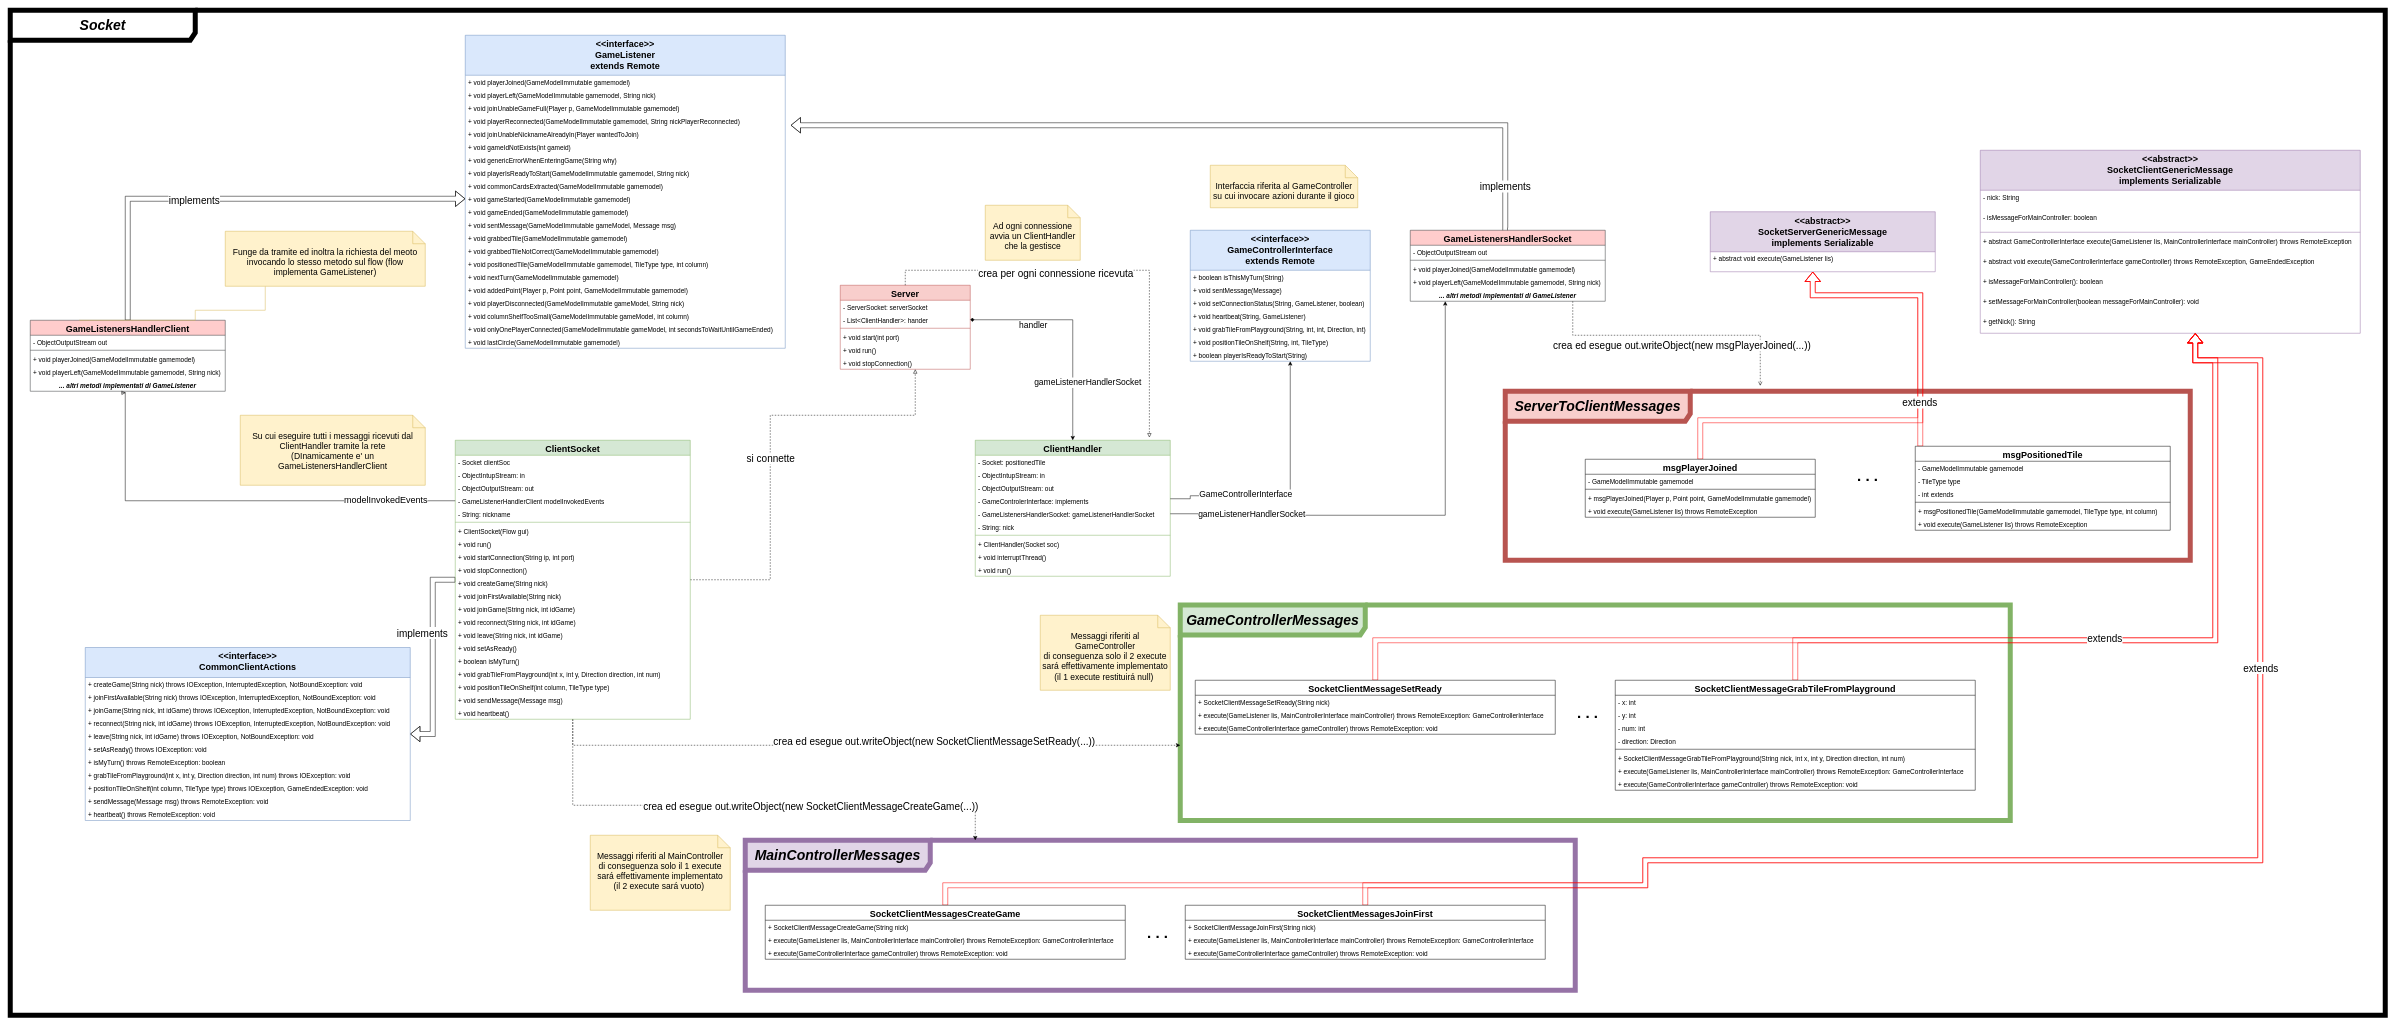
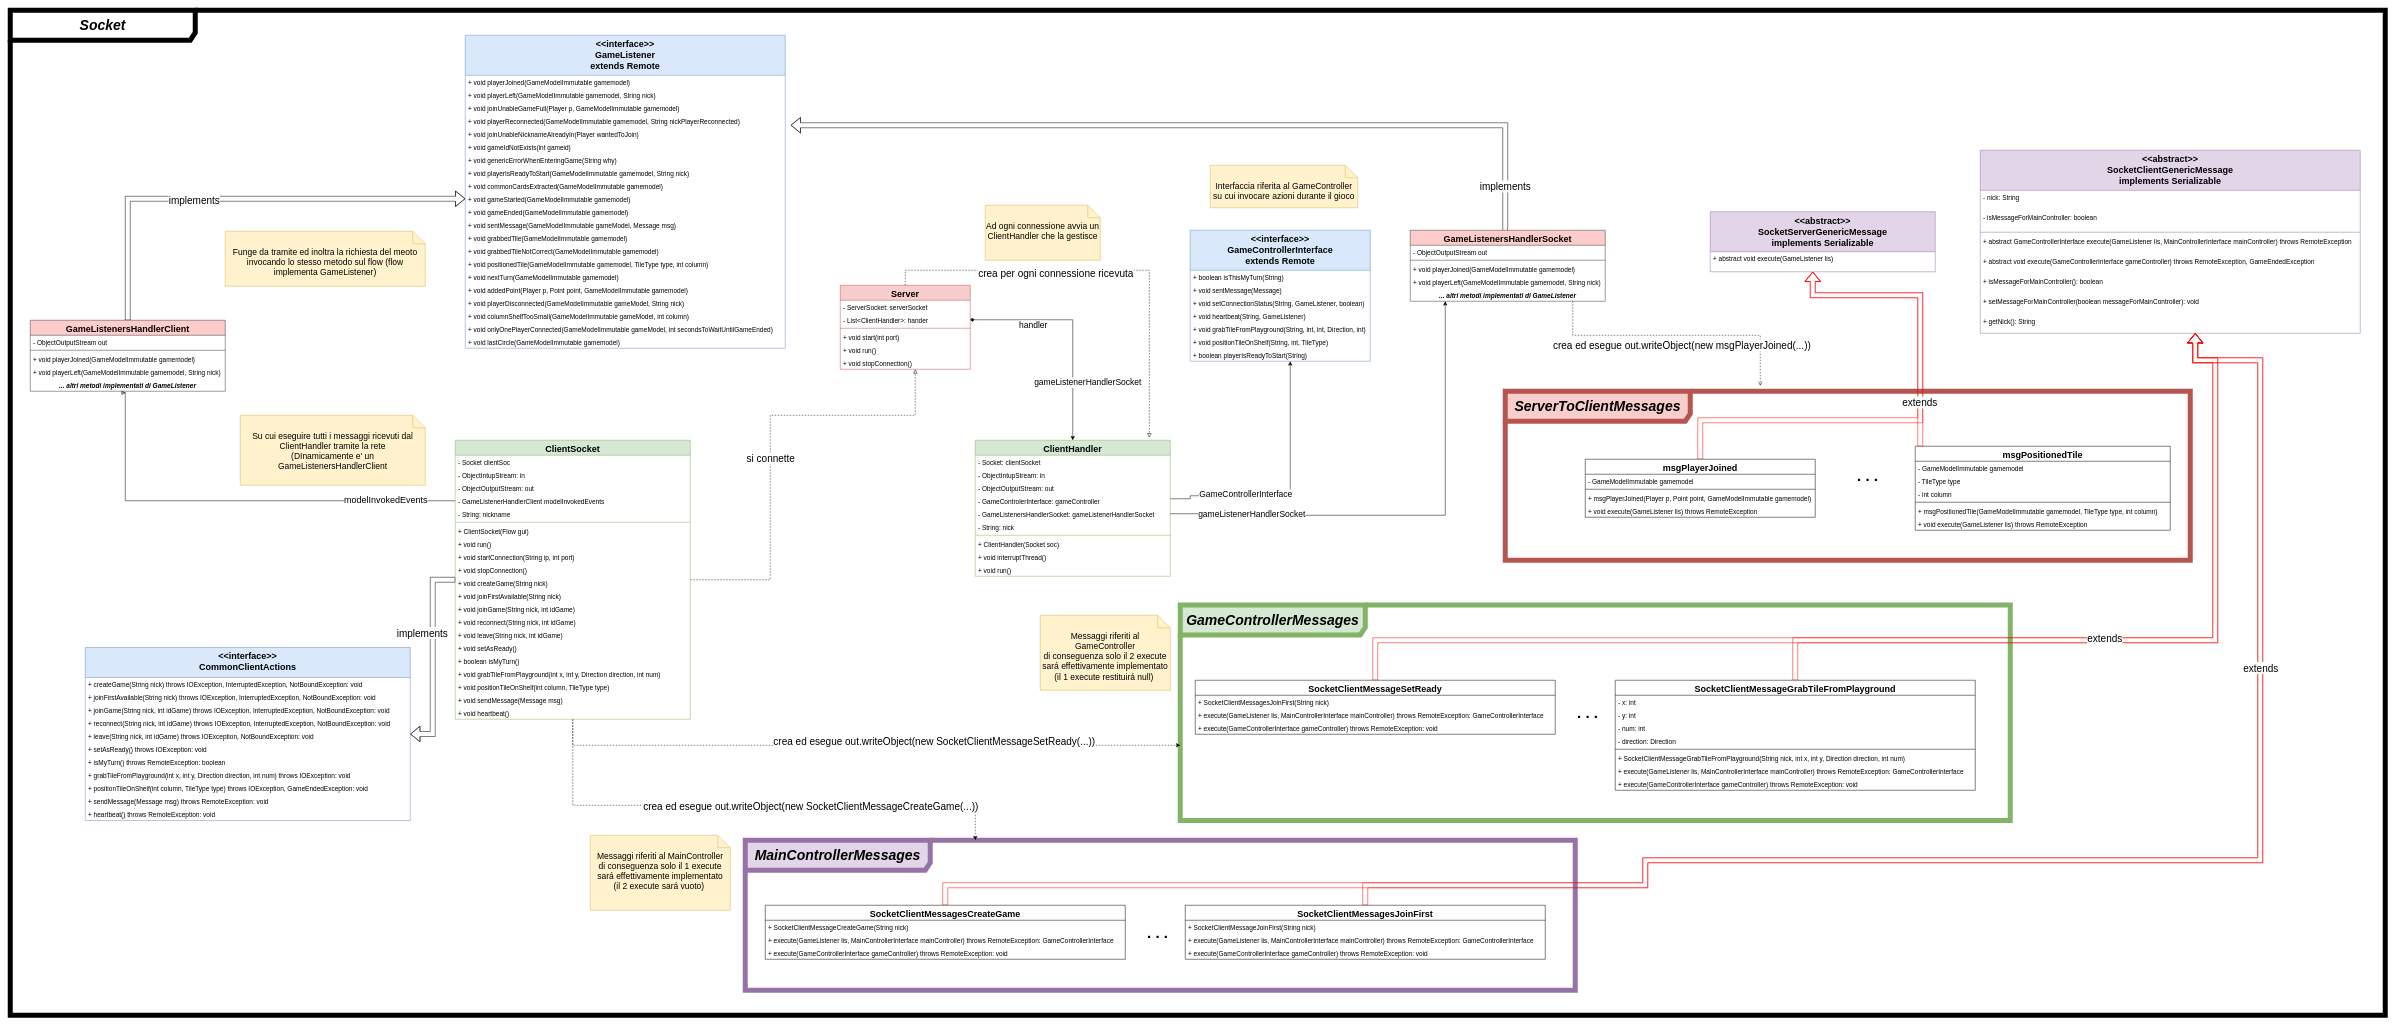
node "Ad ogni connessione avvia un ClientHandler che la gestisce": size 95x55 -> 115x55
edge "Funge da tramite ed inoltra la richiesta del meoto invocando lo stesso metodo sul flow (flow implementa GameListener)" -- "GameListenersHandlerClient": removed
node "- Socket: positionedTile": label "- Socket: positionedTile" -> "- Socket: clientSocket"
node "- int extends": label "- int extends" -> "- int column"
node "- GameControlerInterface: implements": label "- GameControlerInterface: implements" -> "- GameControlerInterface: gameController"
node "+ SocketClientMessageSetReady(String nick)": label "+ SocketClientMessageSetReady(String nick)" -> "+ SocketClientMessagesJoinFirst(String nick)"
